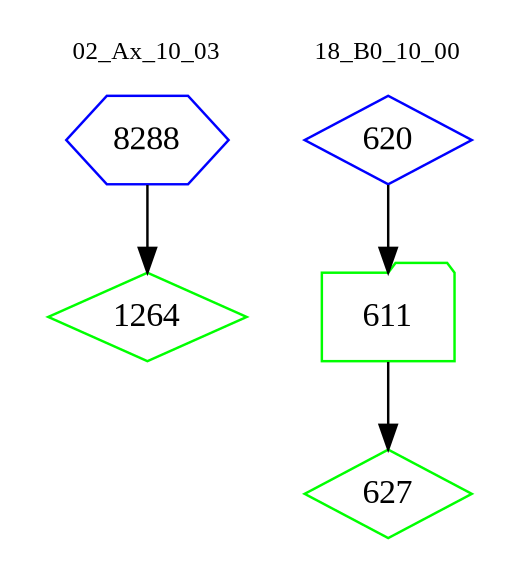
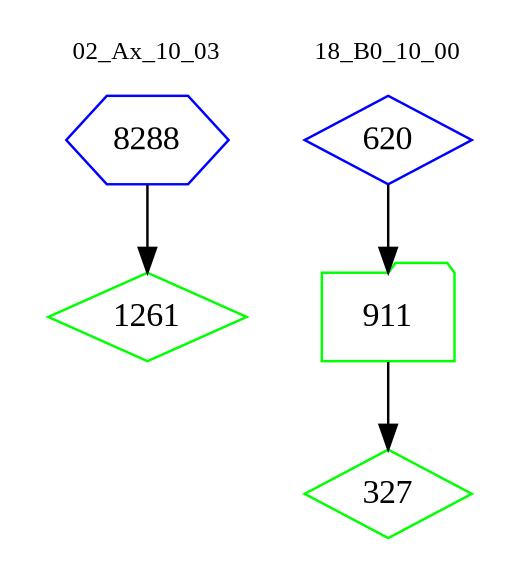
node "1264": label "1264" -> "1261"
node "611": label "611" -> "911"
node "627": label "627" -> "327"
